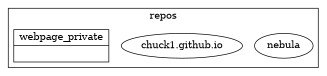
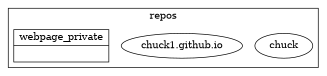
node "nebula": label "nebula" -> "chuck"
